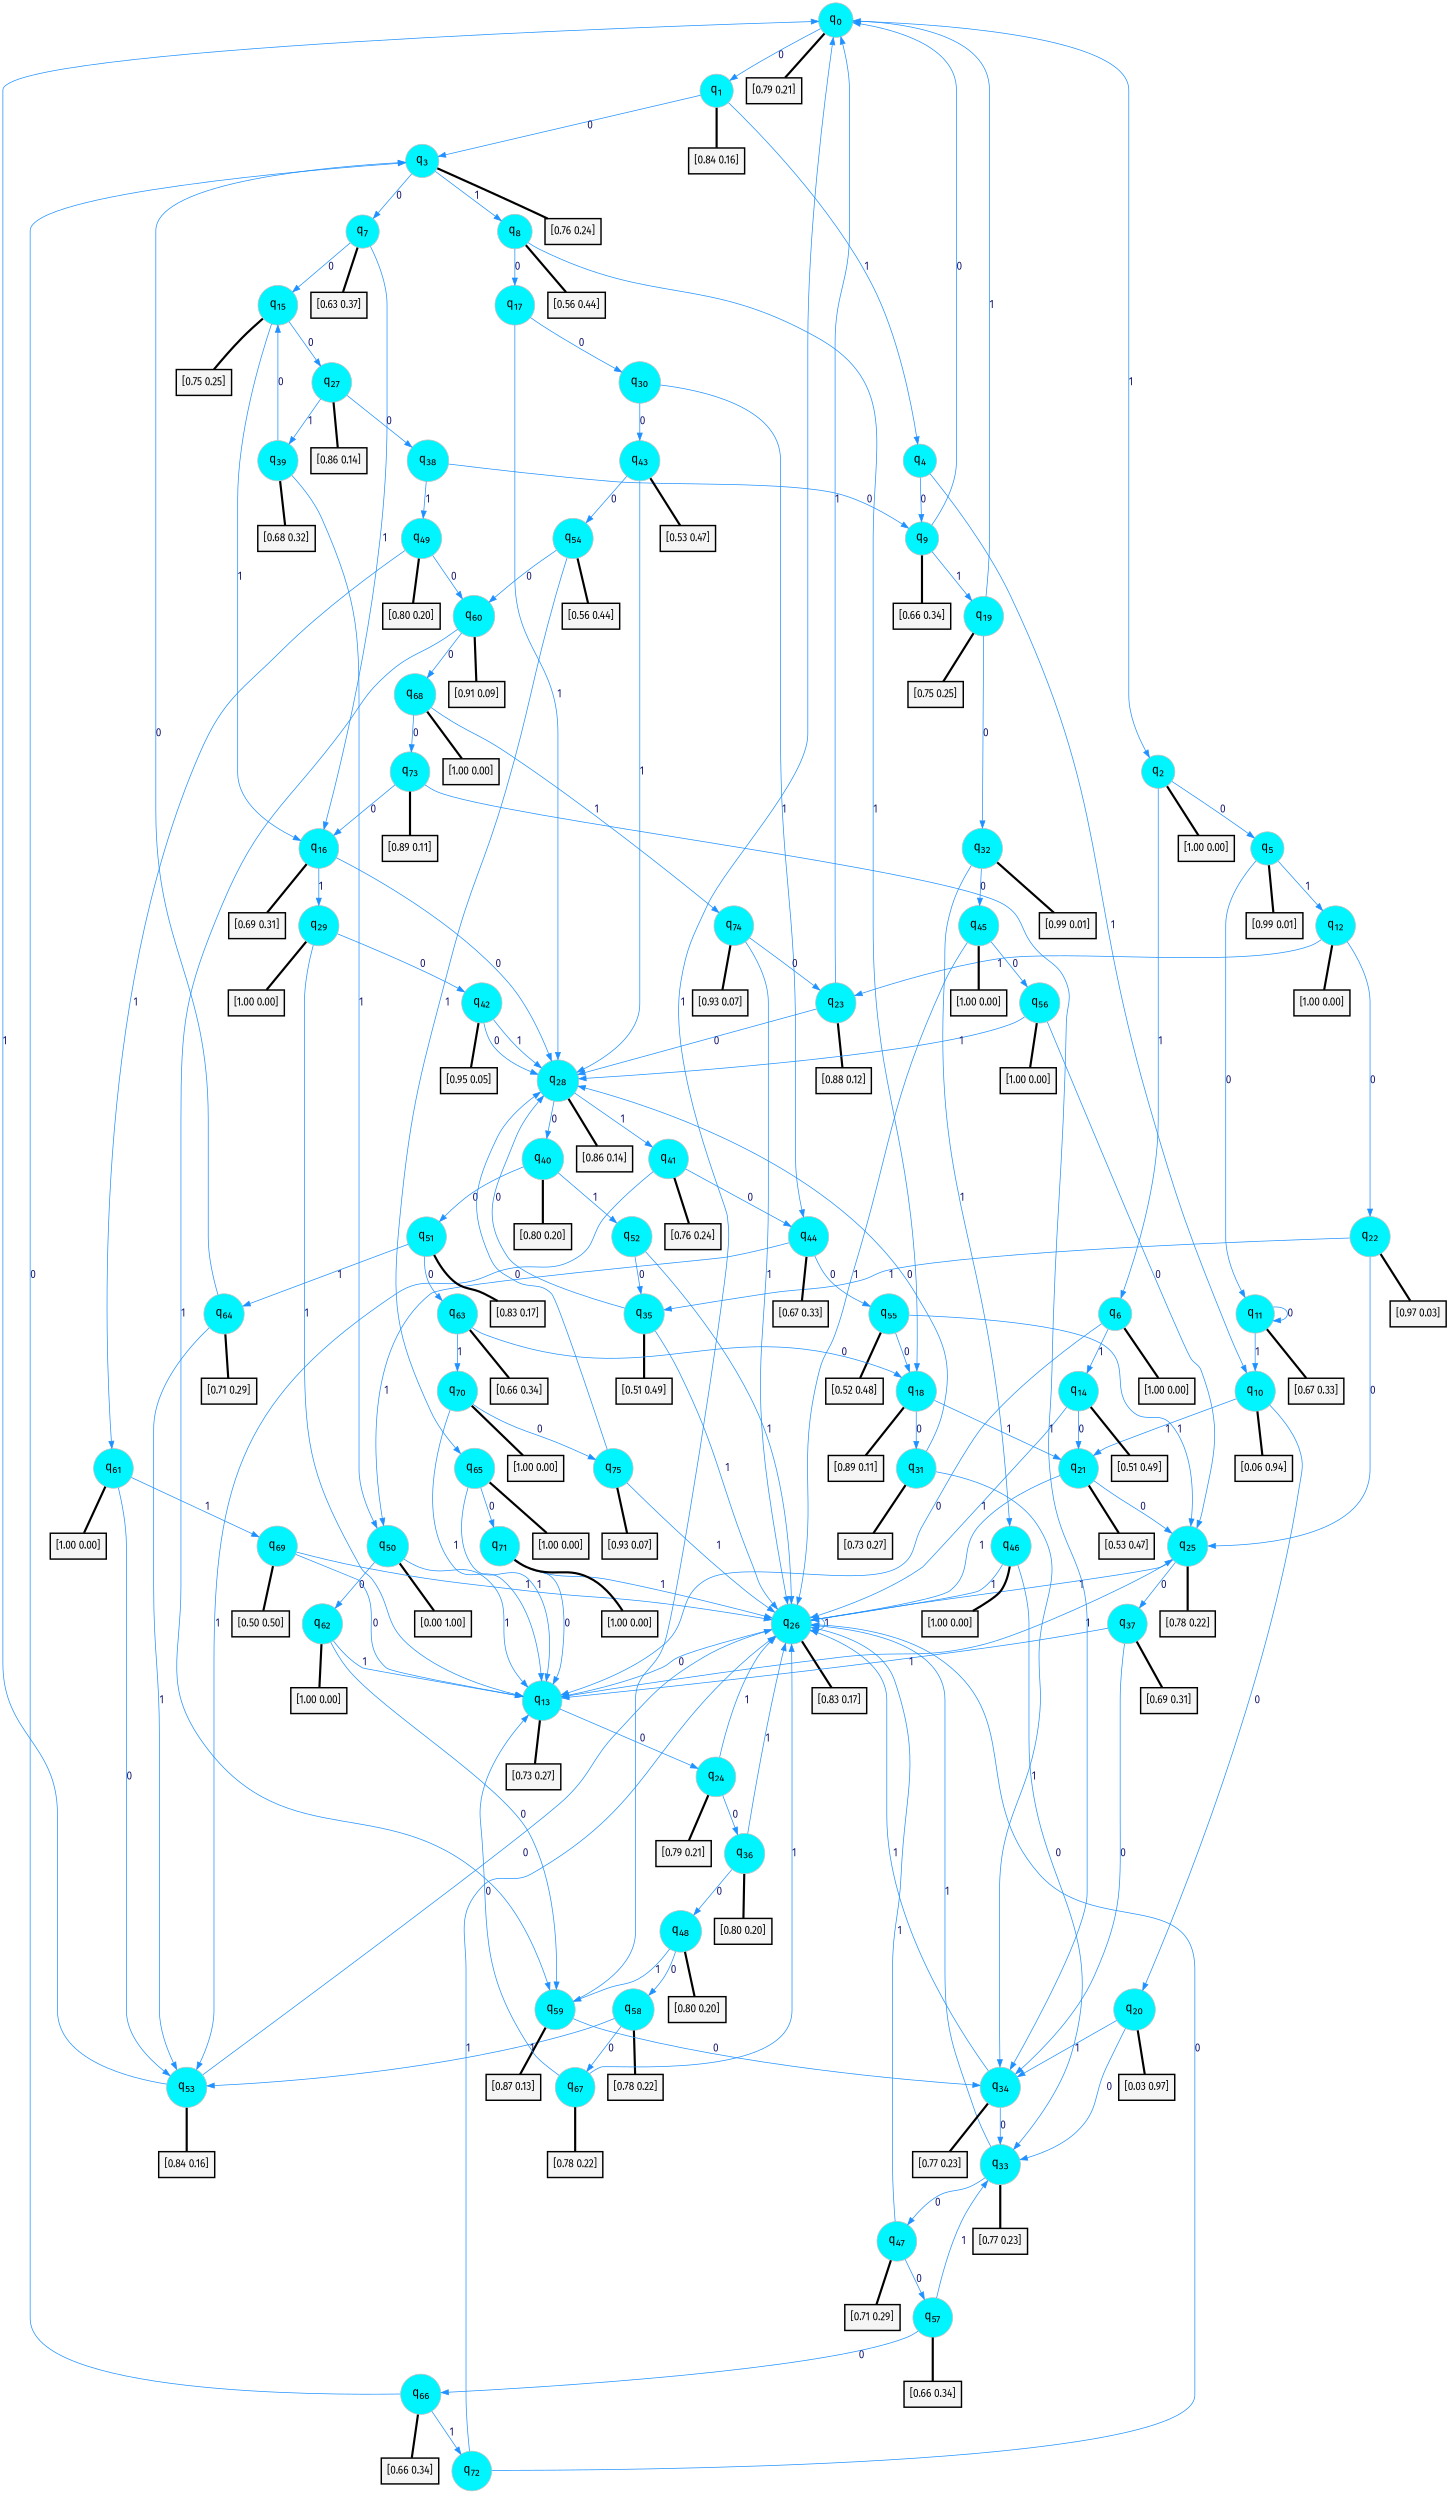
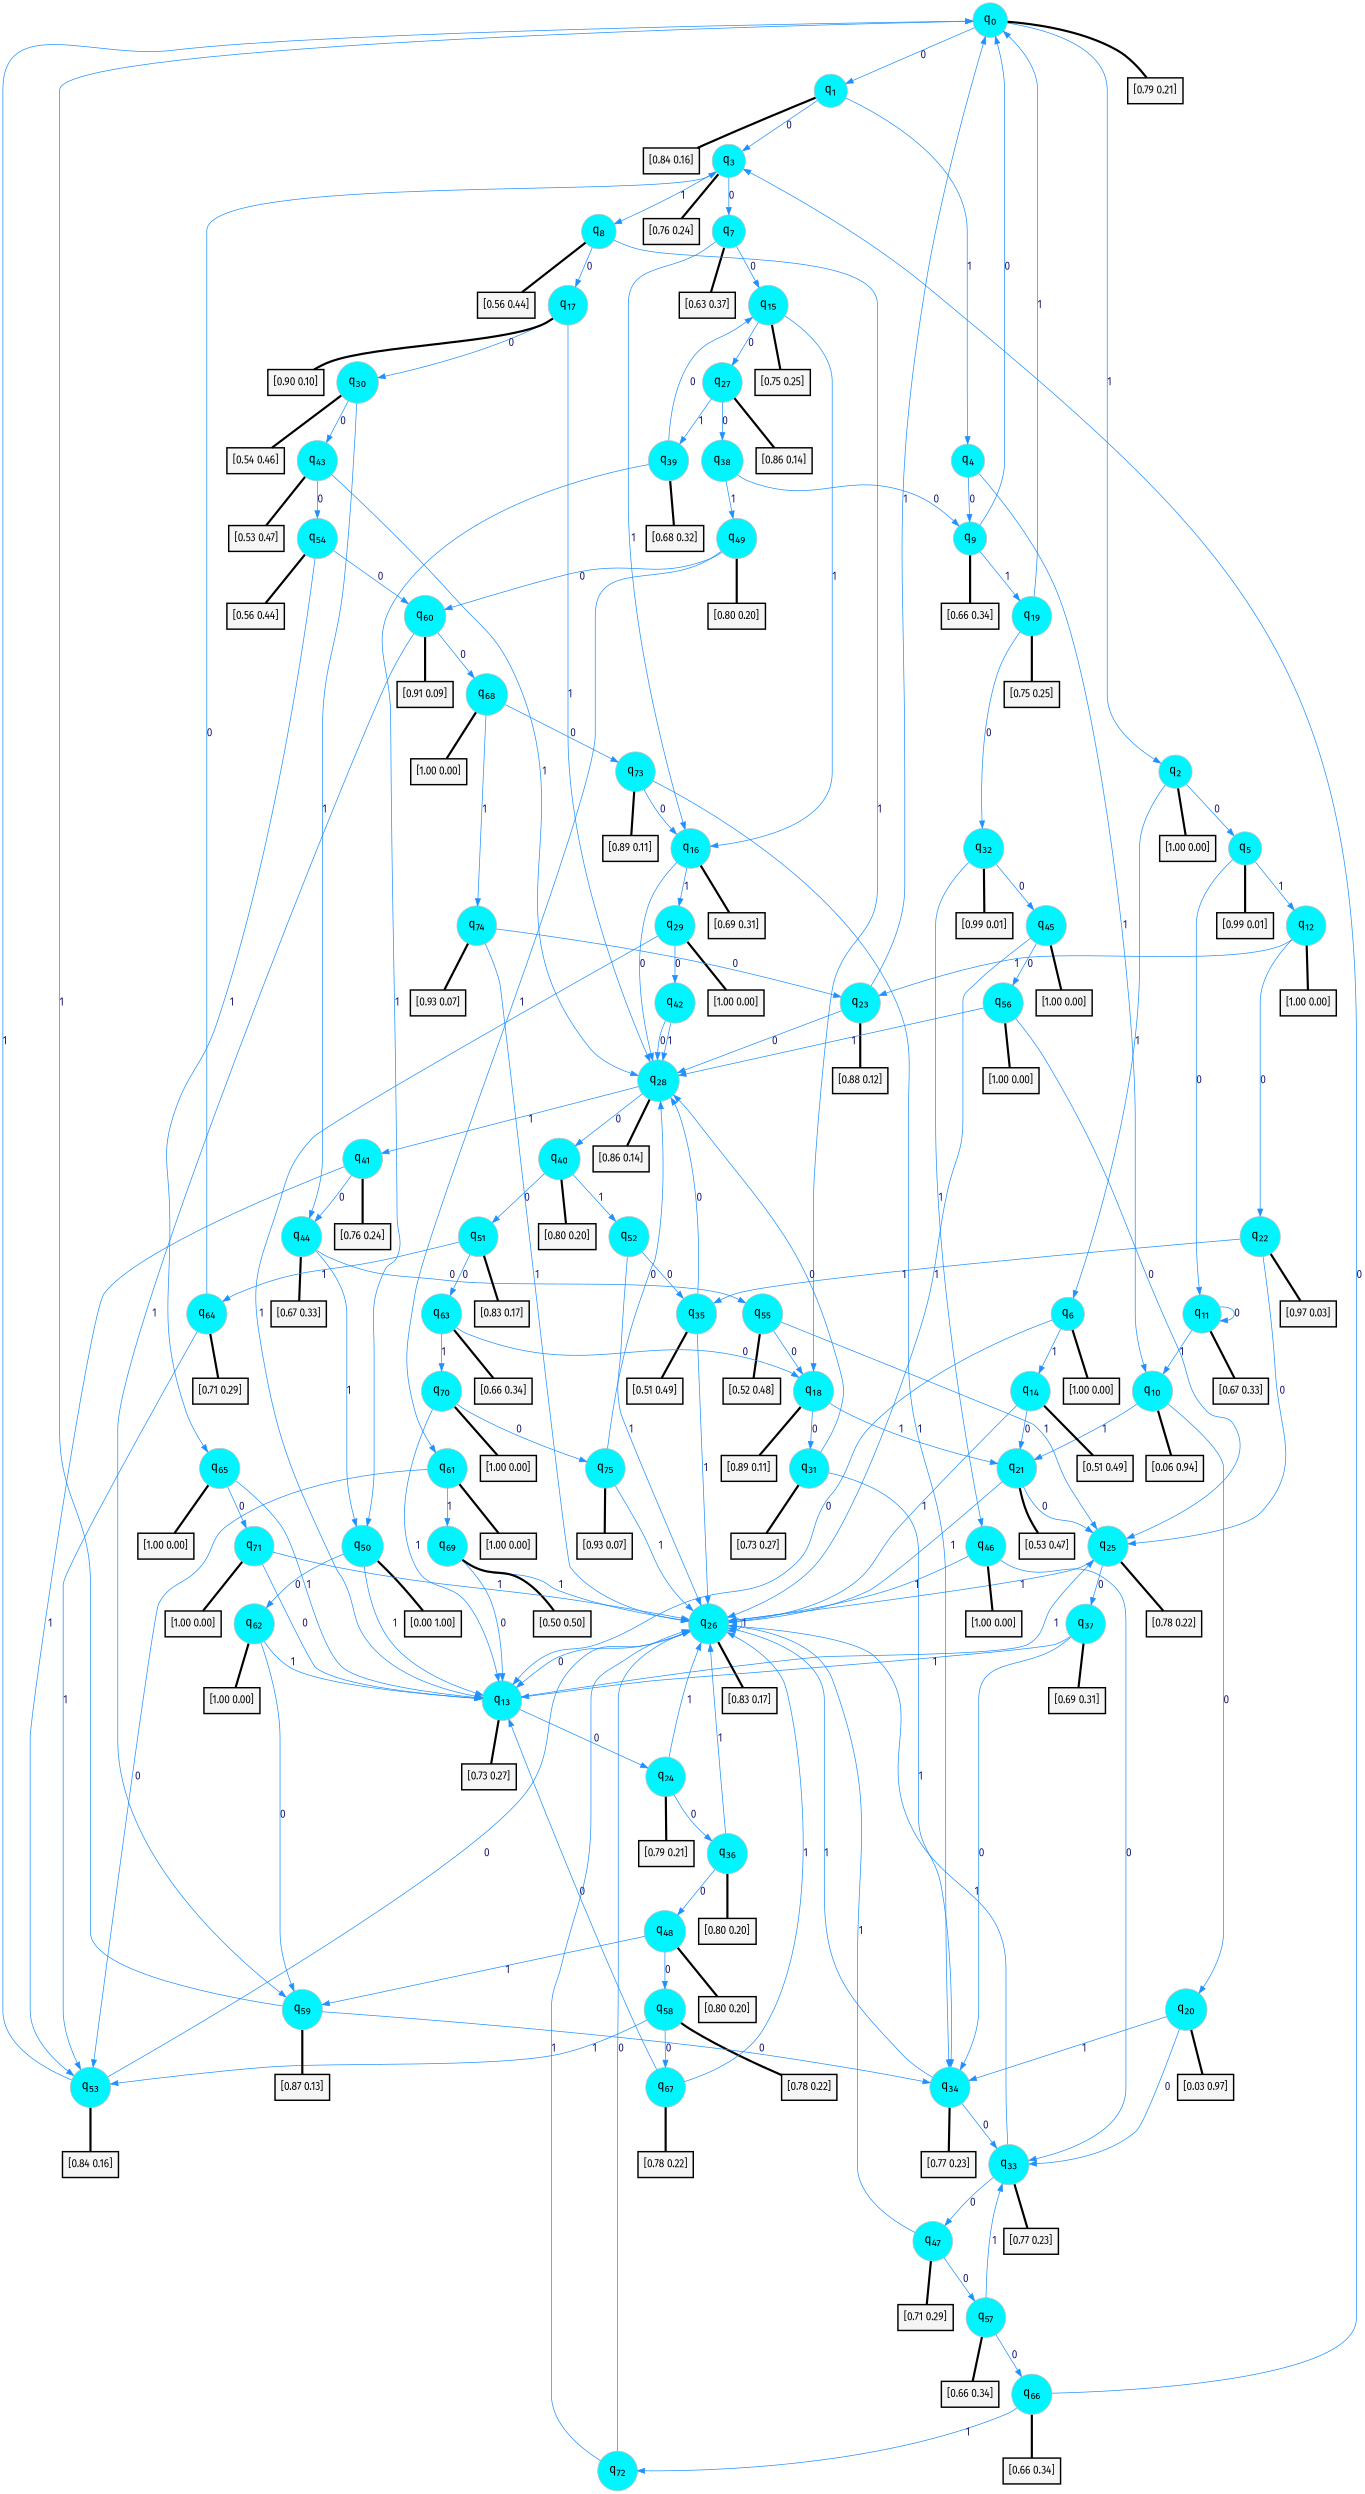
node "[0.90 0.10]": added
node "[0.54 0.46]": added
node "[0.95 0.05]": removed
